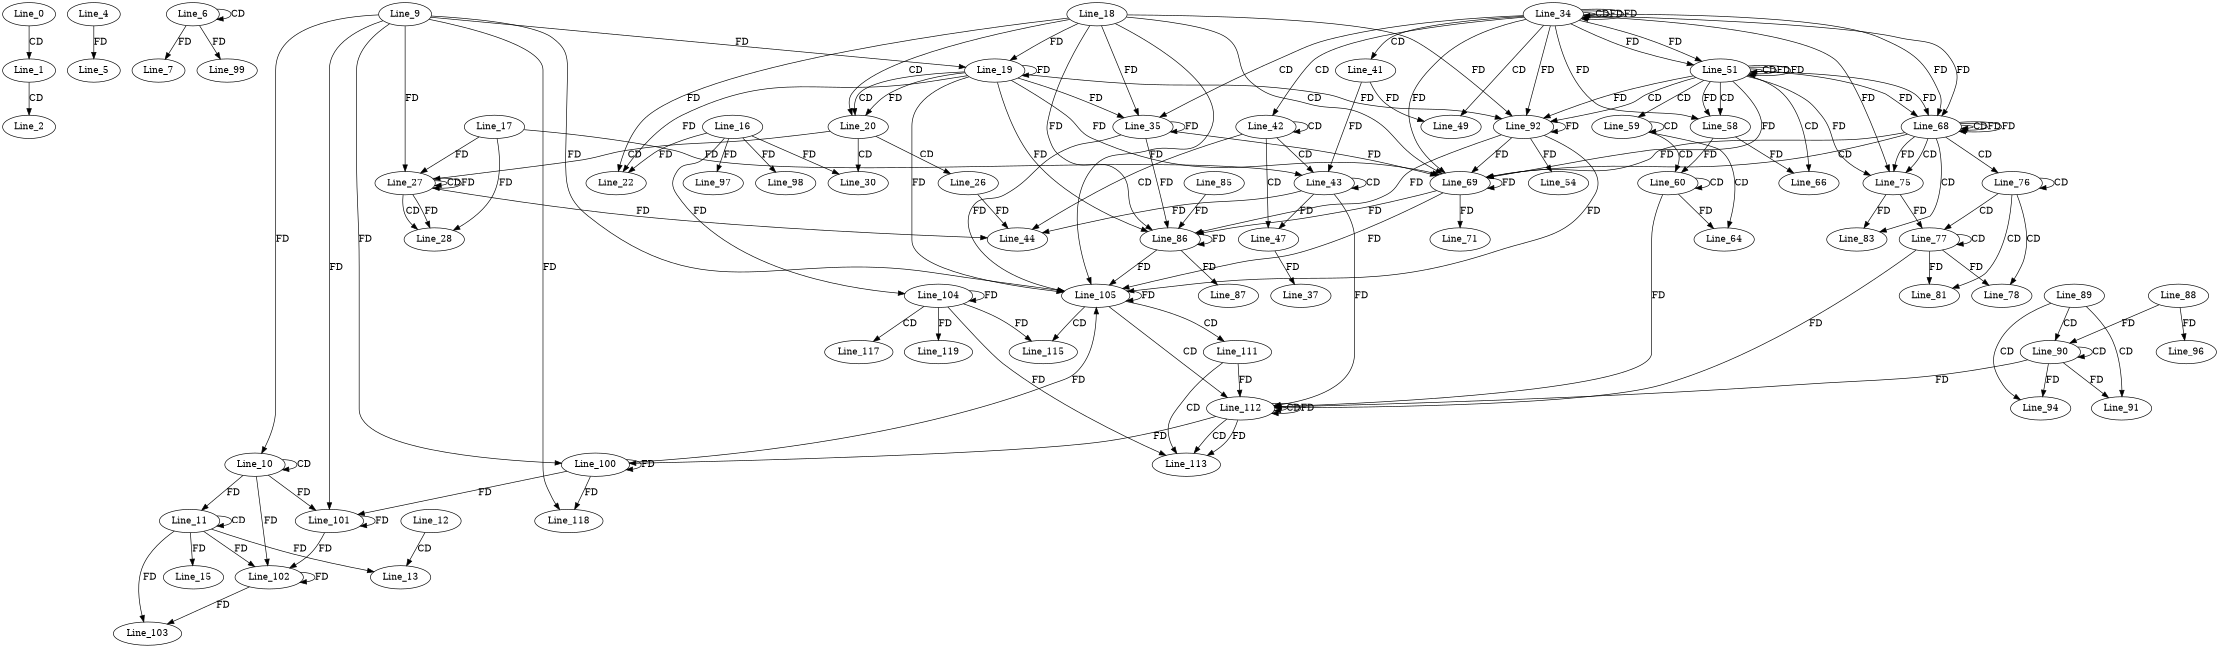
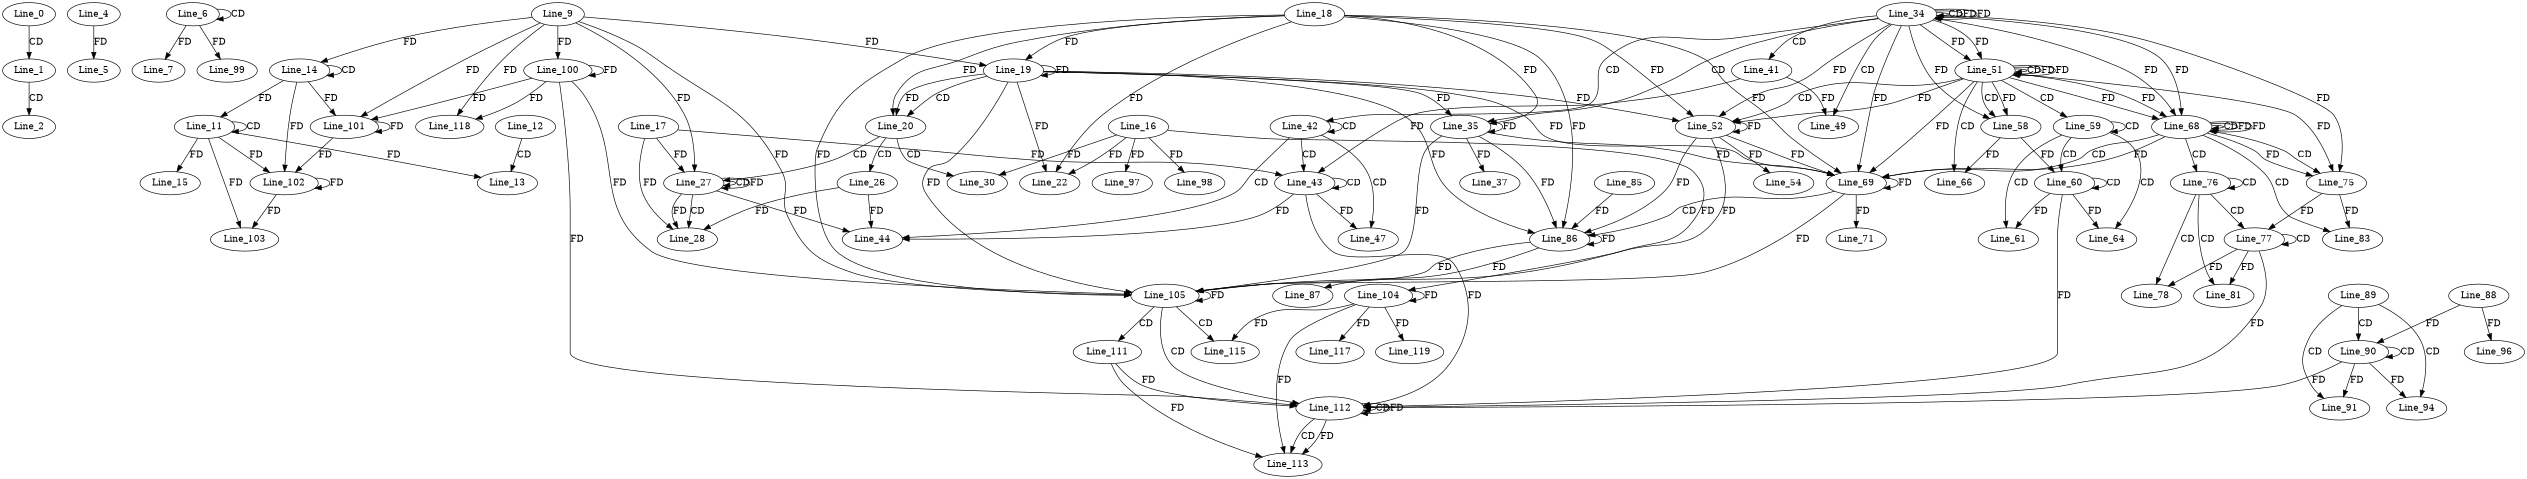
edge "Line_18" -> "Line_20": label "CD" -> "FD"
edge "Line_18" -> "Line_69": label "CD" -> "FD"
node "Line_92": label "Line_92" -> "Line_52"
edge "Line_26" -> "Line_28": added, label "FD"
edge "Line_69" -> "Line_86": label "FD" -> "CD"
node "Line_61": added
edge "Line_47" -> "Line_37": now "Line_35" -> "Line_37"
edge "Line_104" -> "Line_117": label "CD" -> "FD"
edge "Line_111" -> "Line_113": label "CD" -> "FD"
edge "Line_112" -> "Line_100": reversed
node "Line_10": label "Line_10" -> "Line_14"
